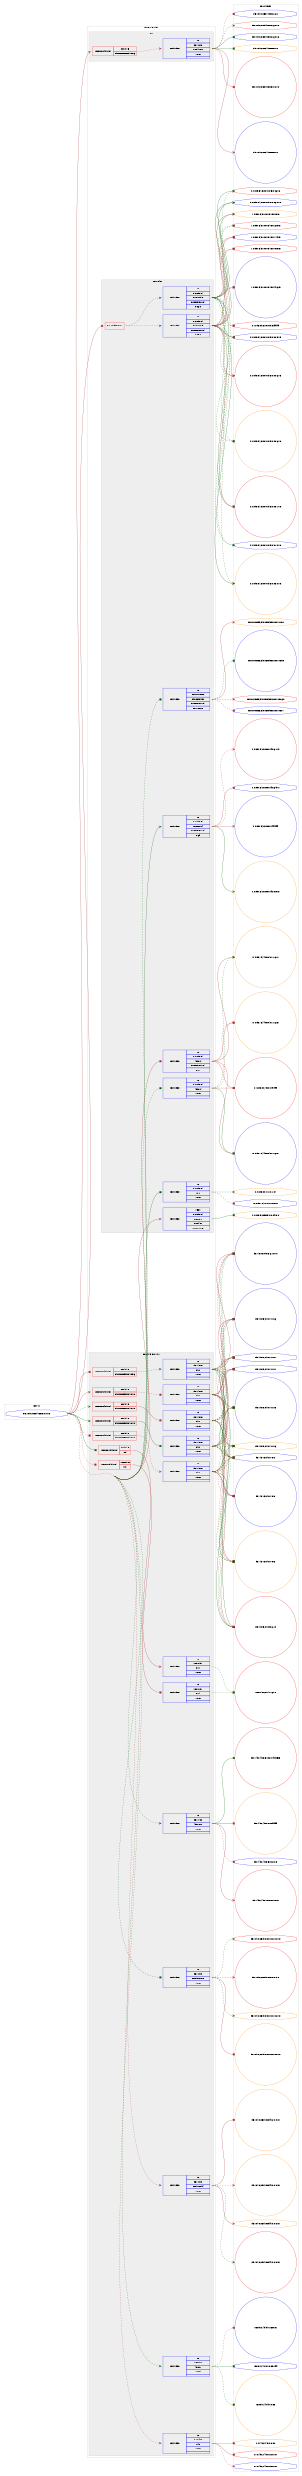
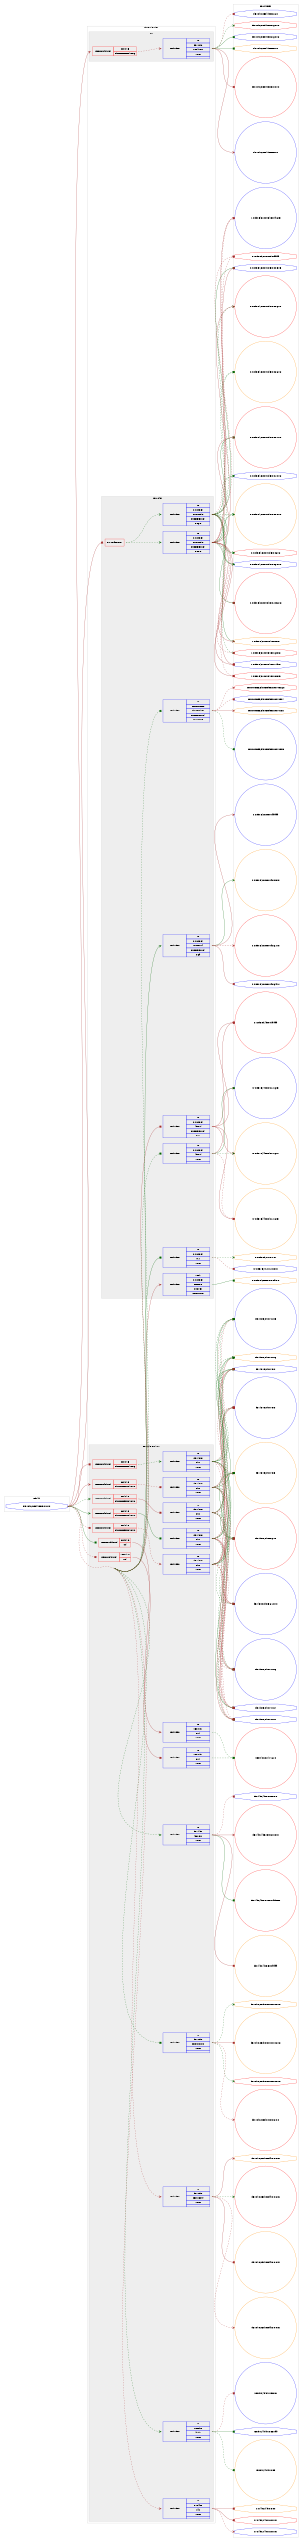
node "sys-devel/automake-1.4_p6-r2": added
